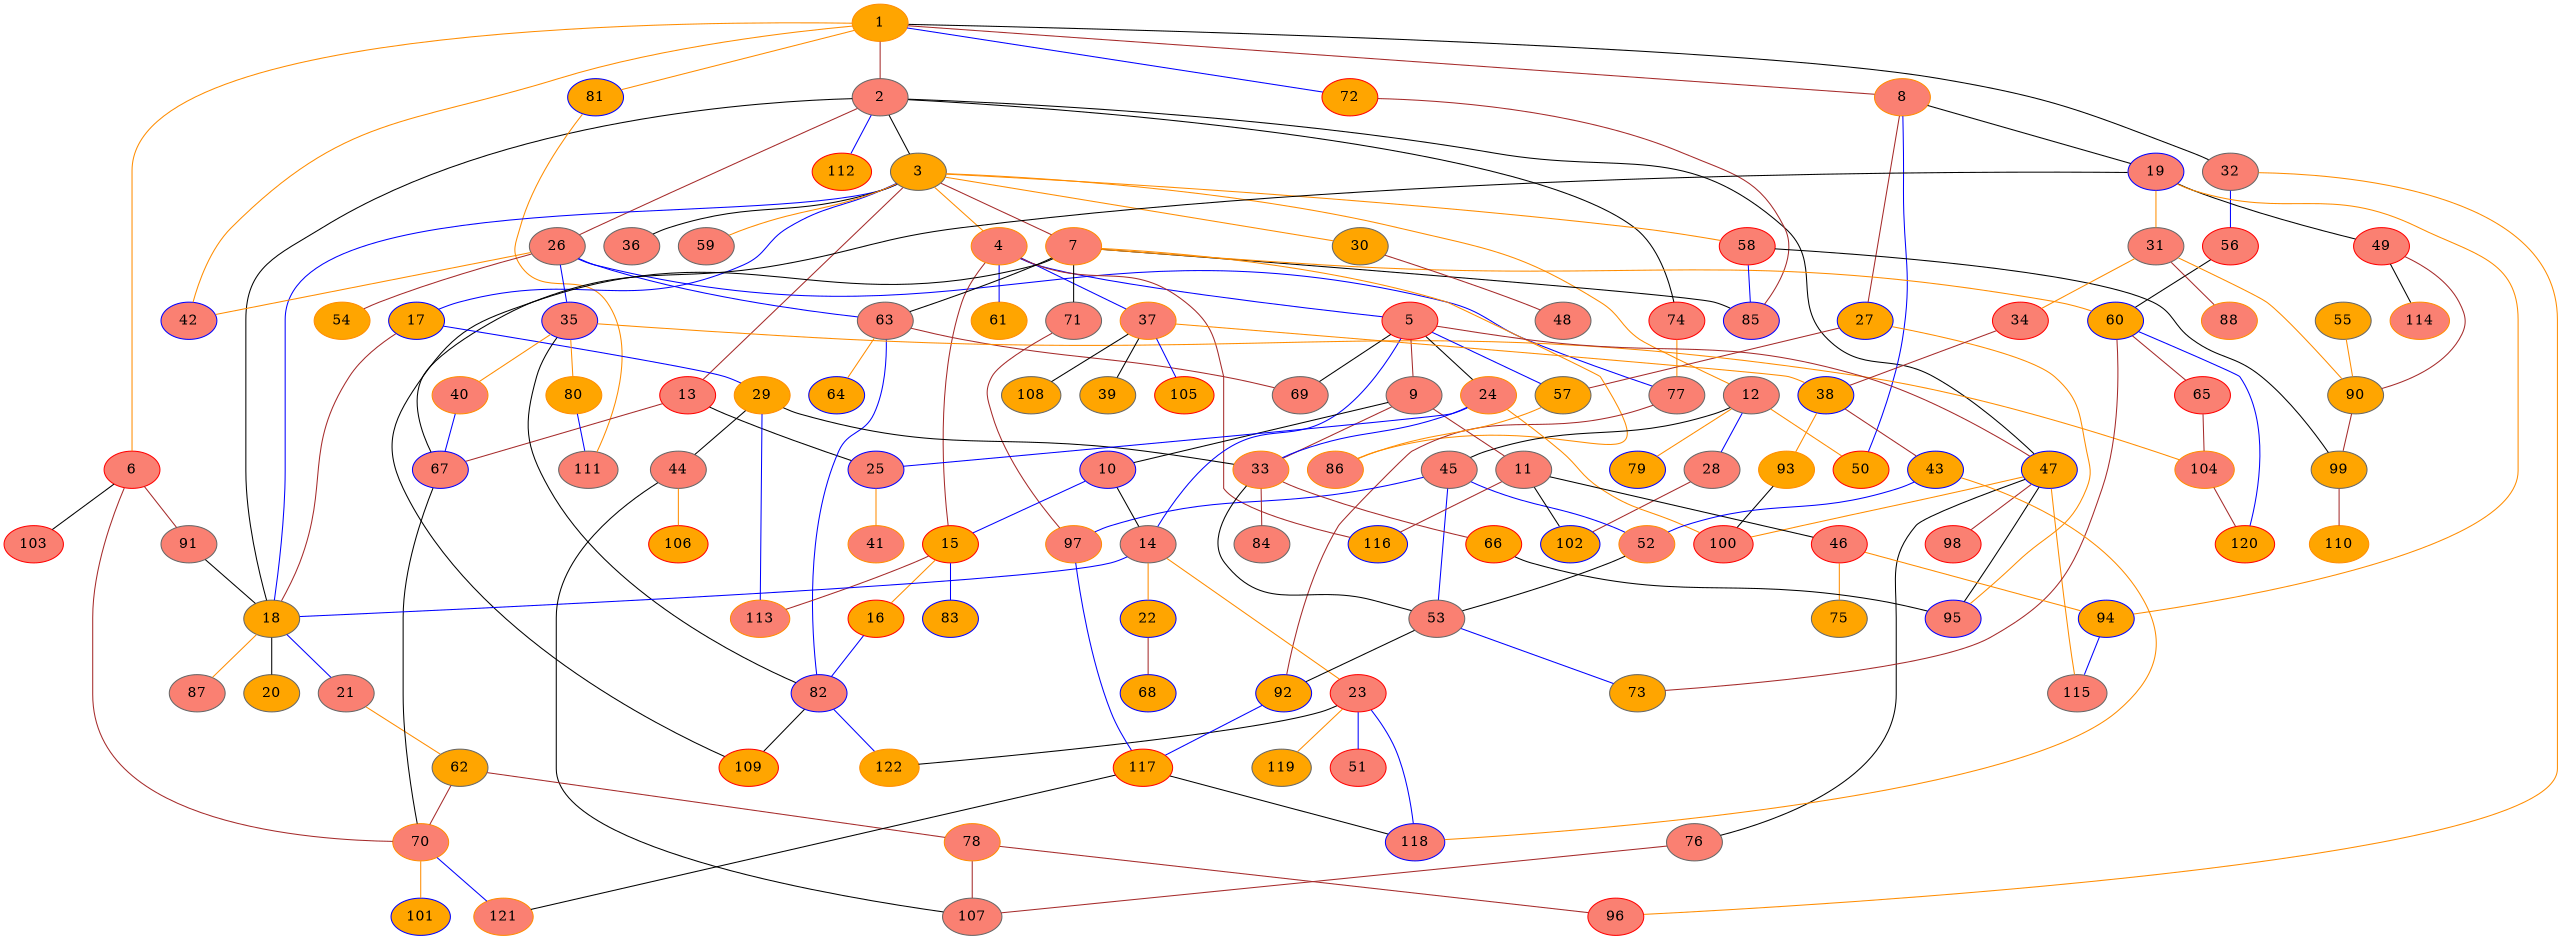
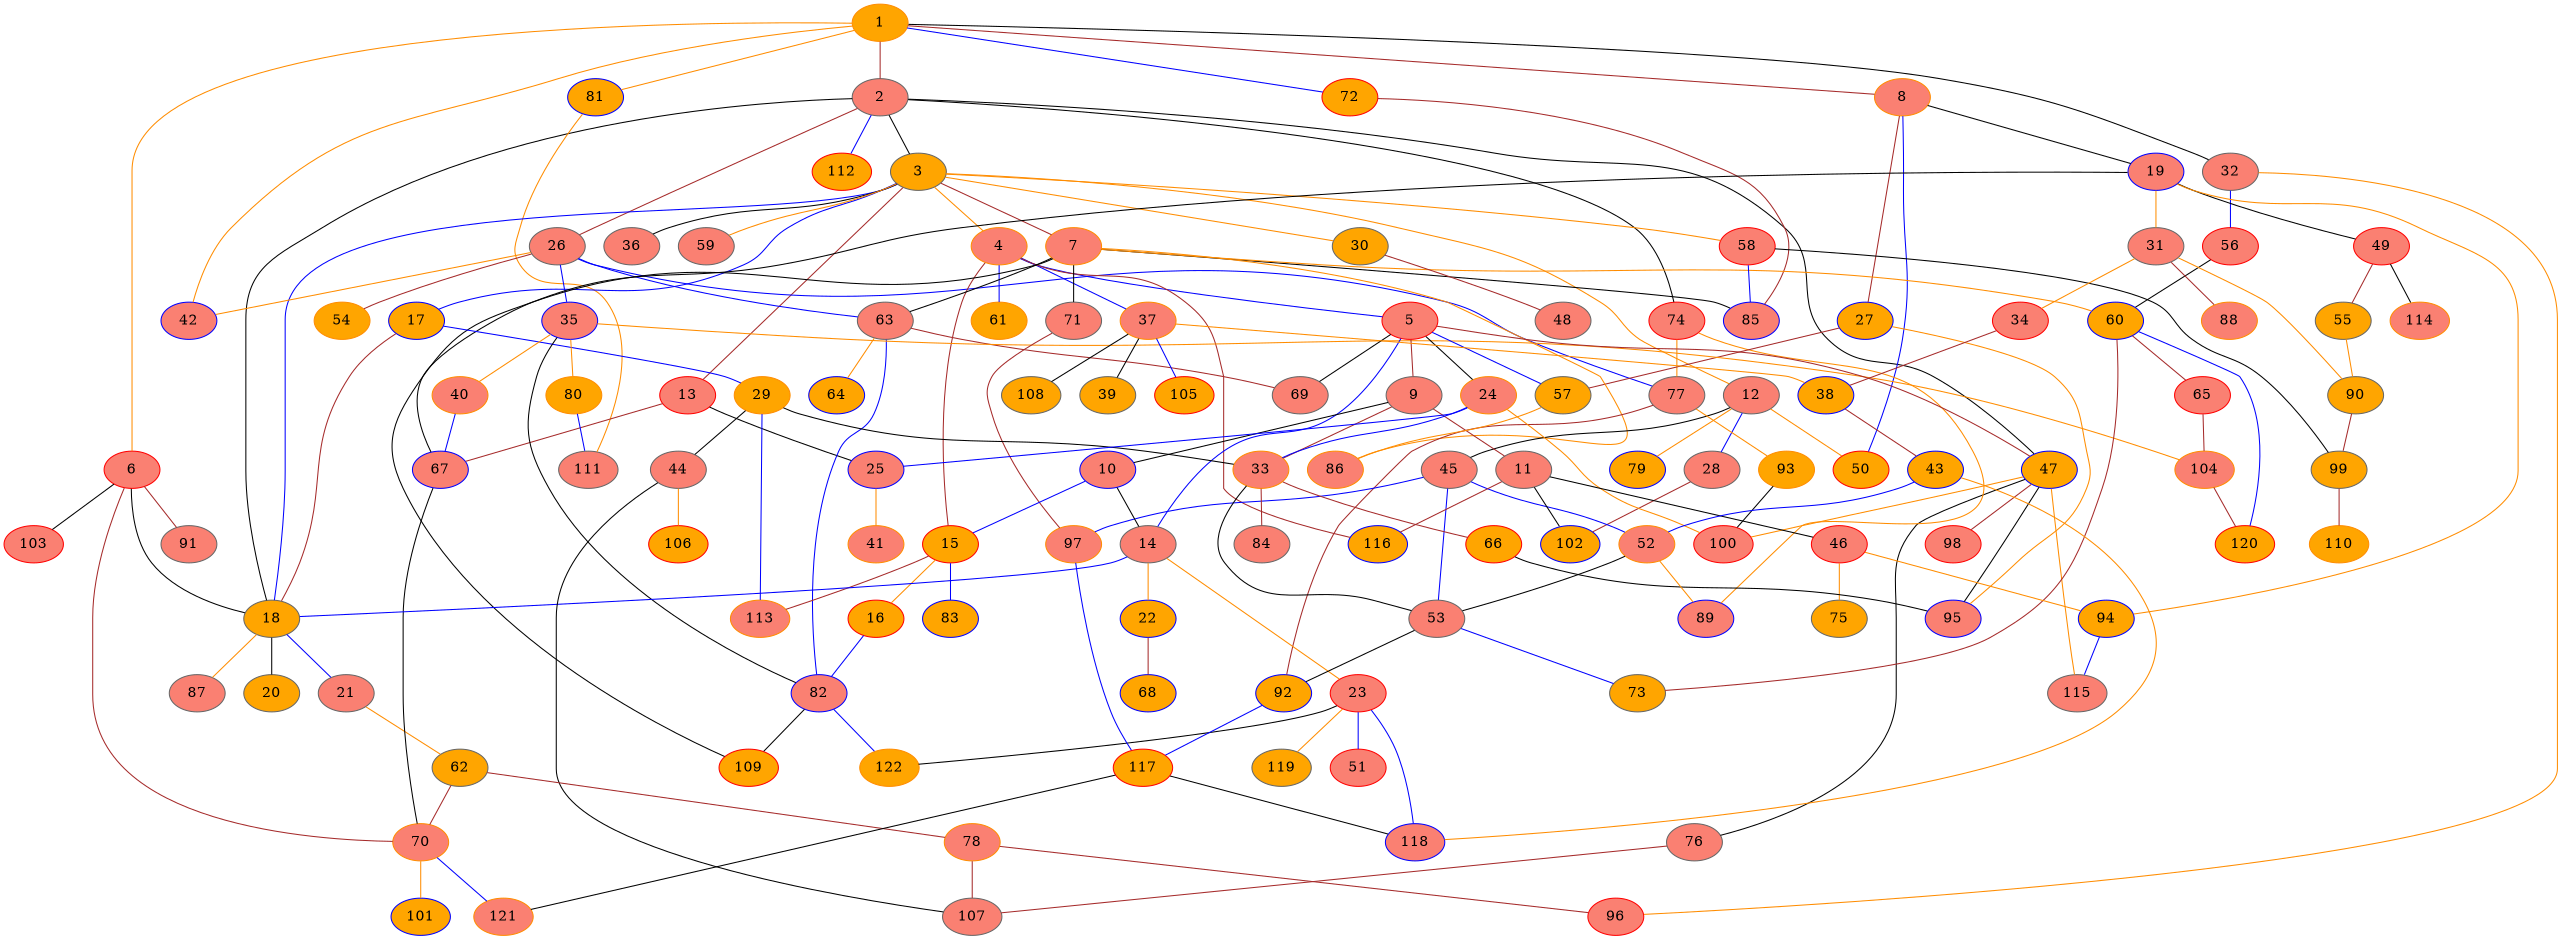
edge "49" -- "90": now "49" -- "55"
edge "38" -- "93": now "77" -- "93"
edge "91" -- "18": now "6" -- "18"
node "89": added
